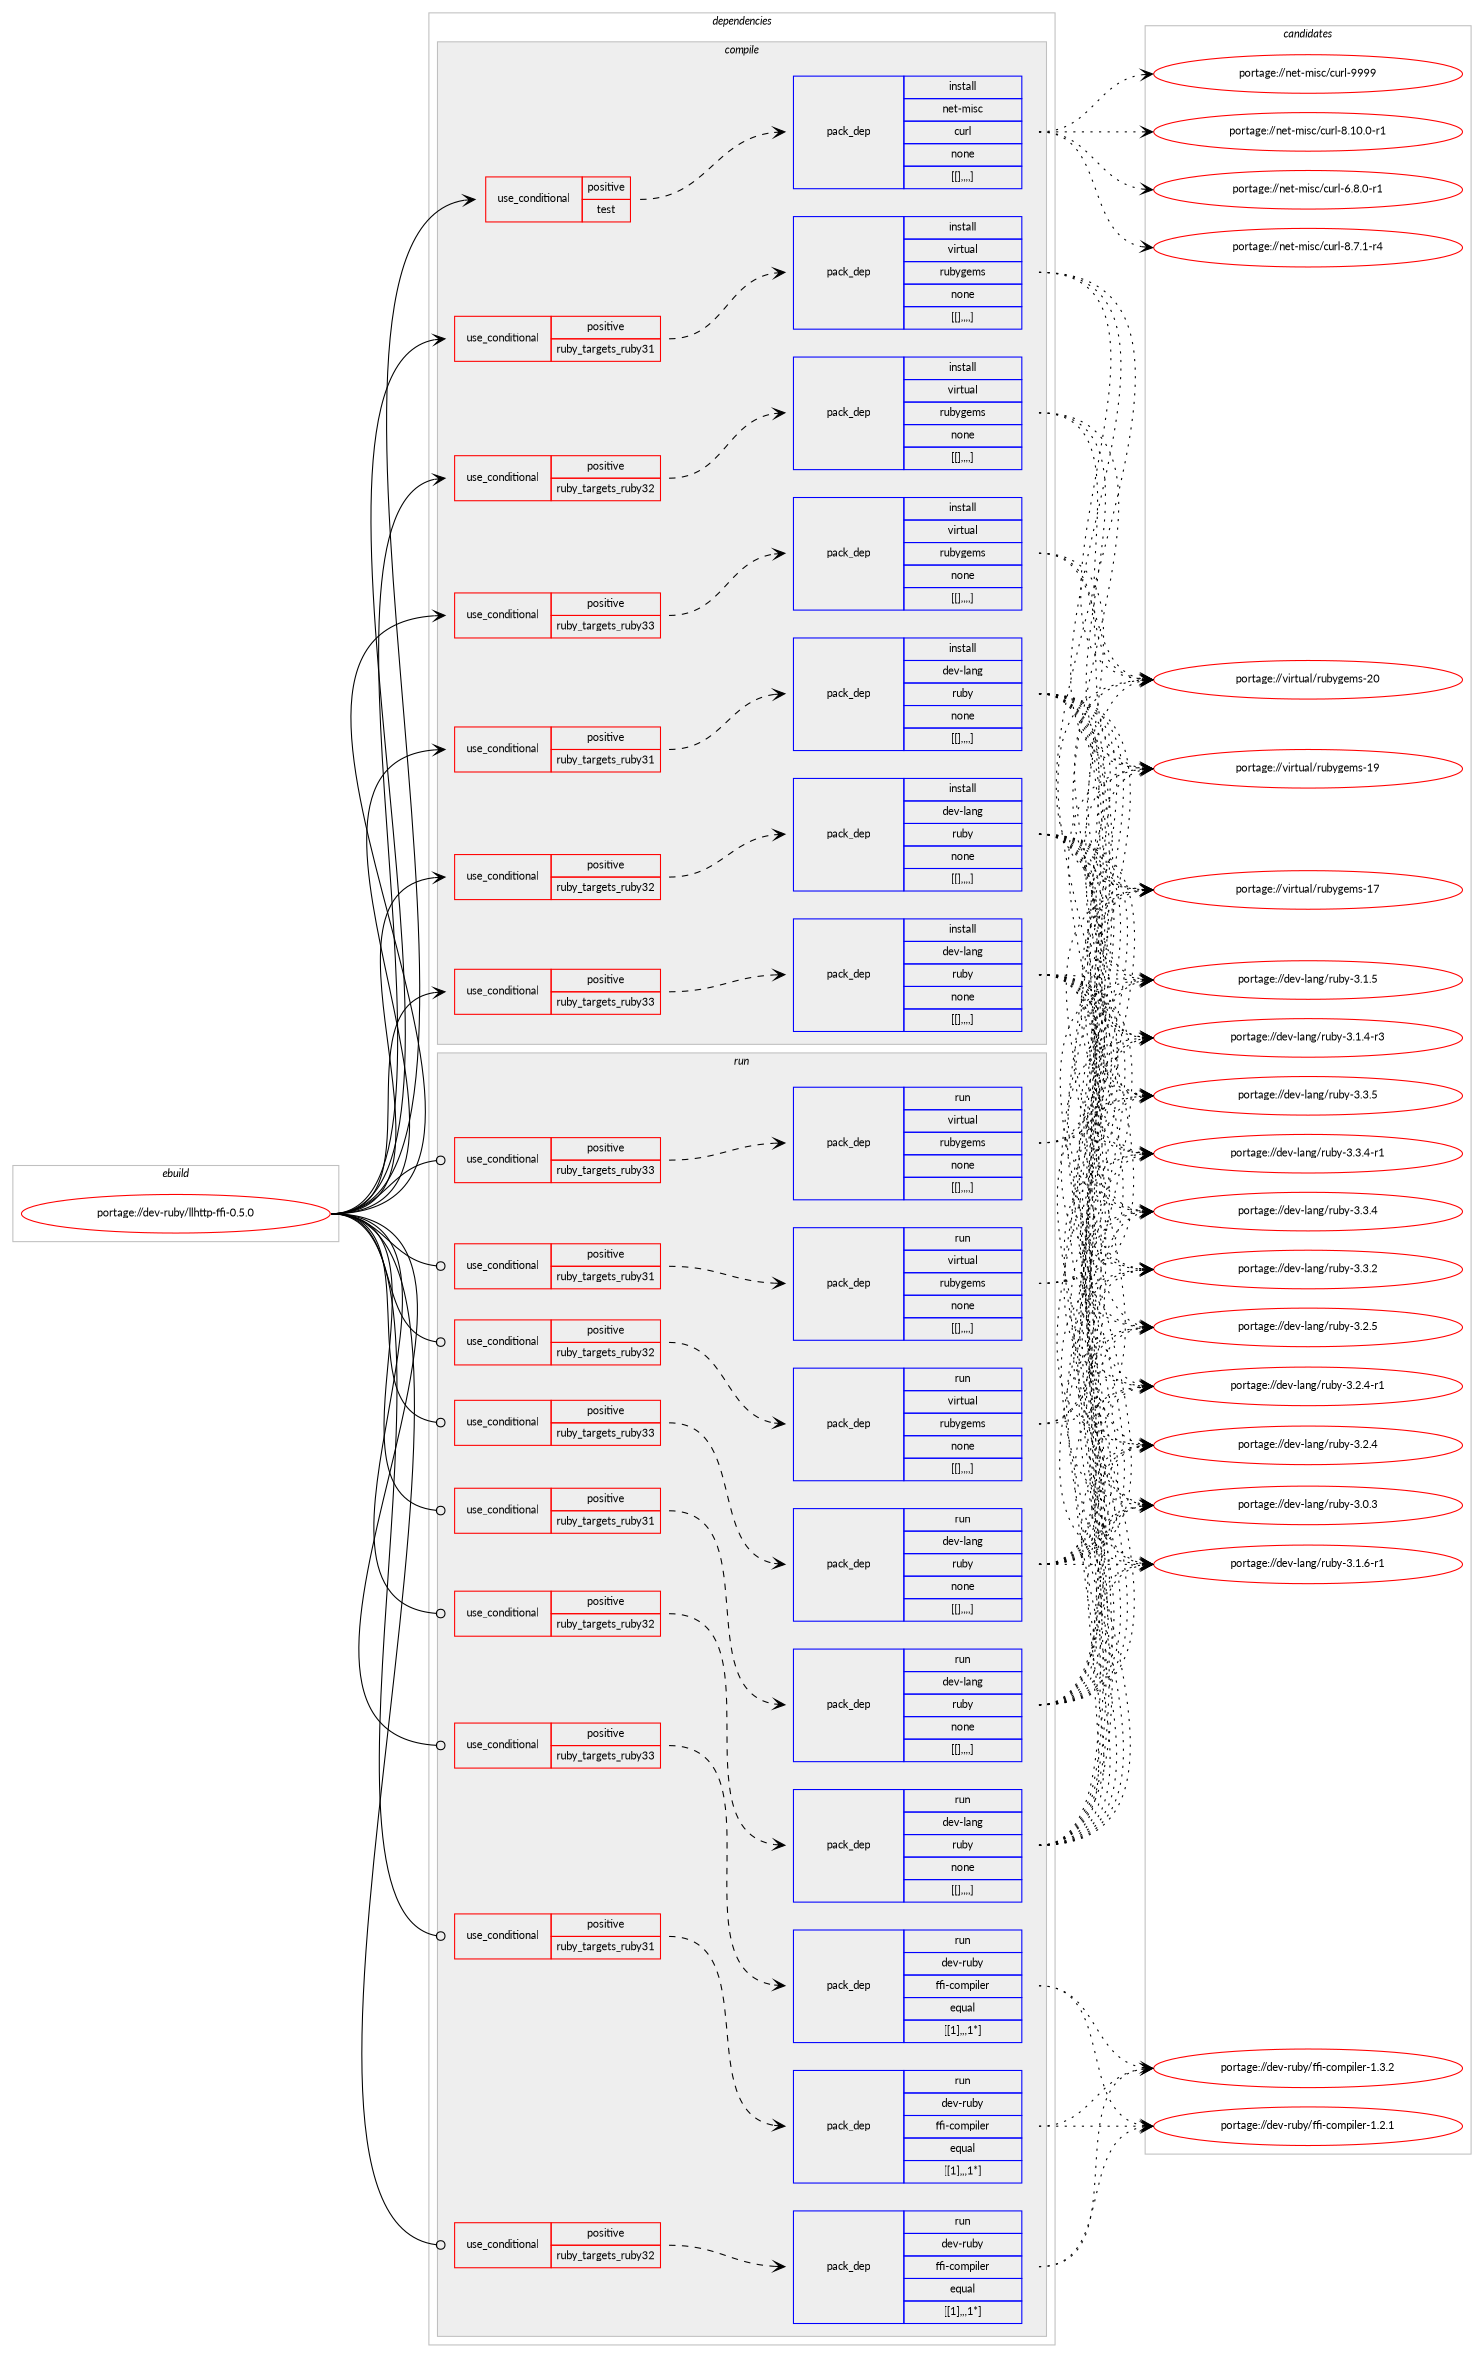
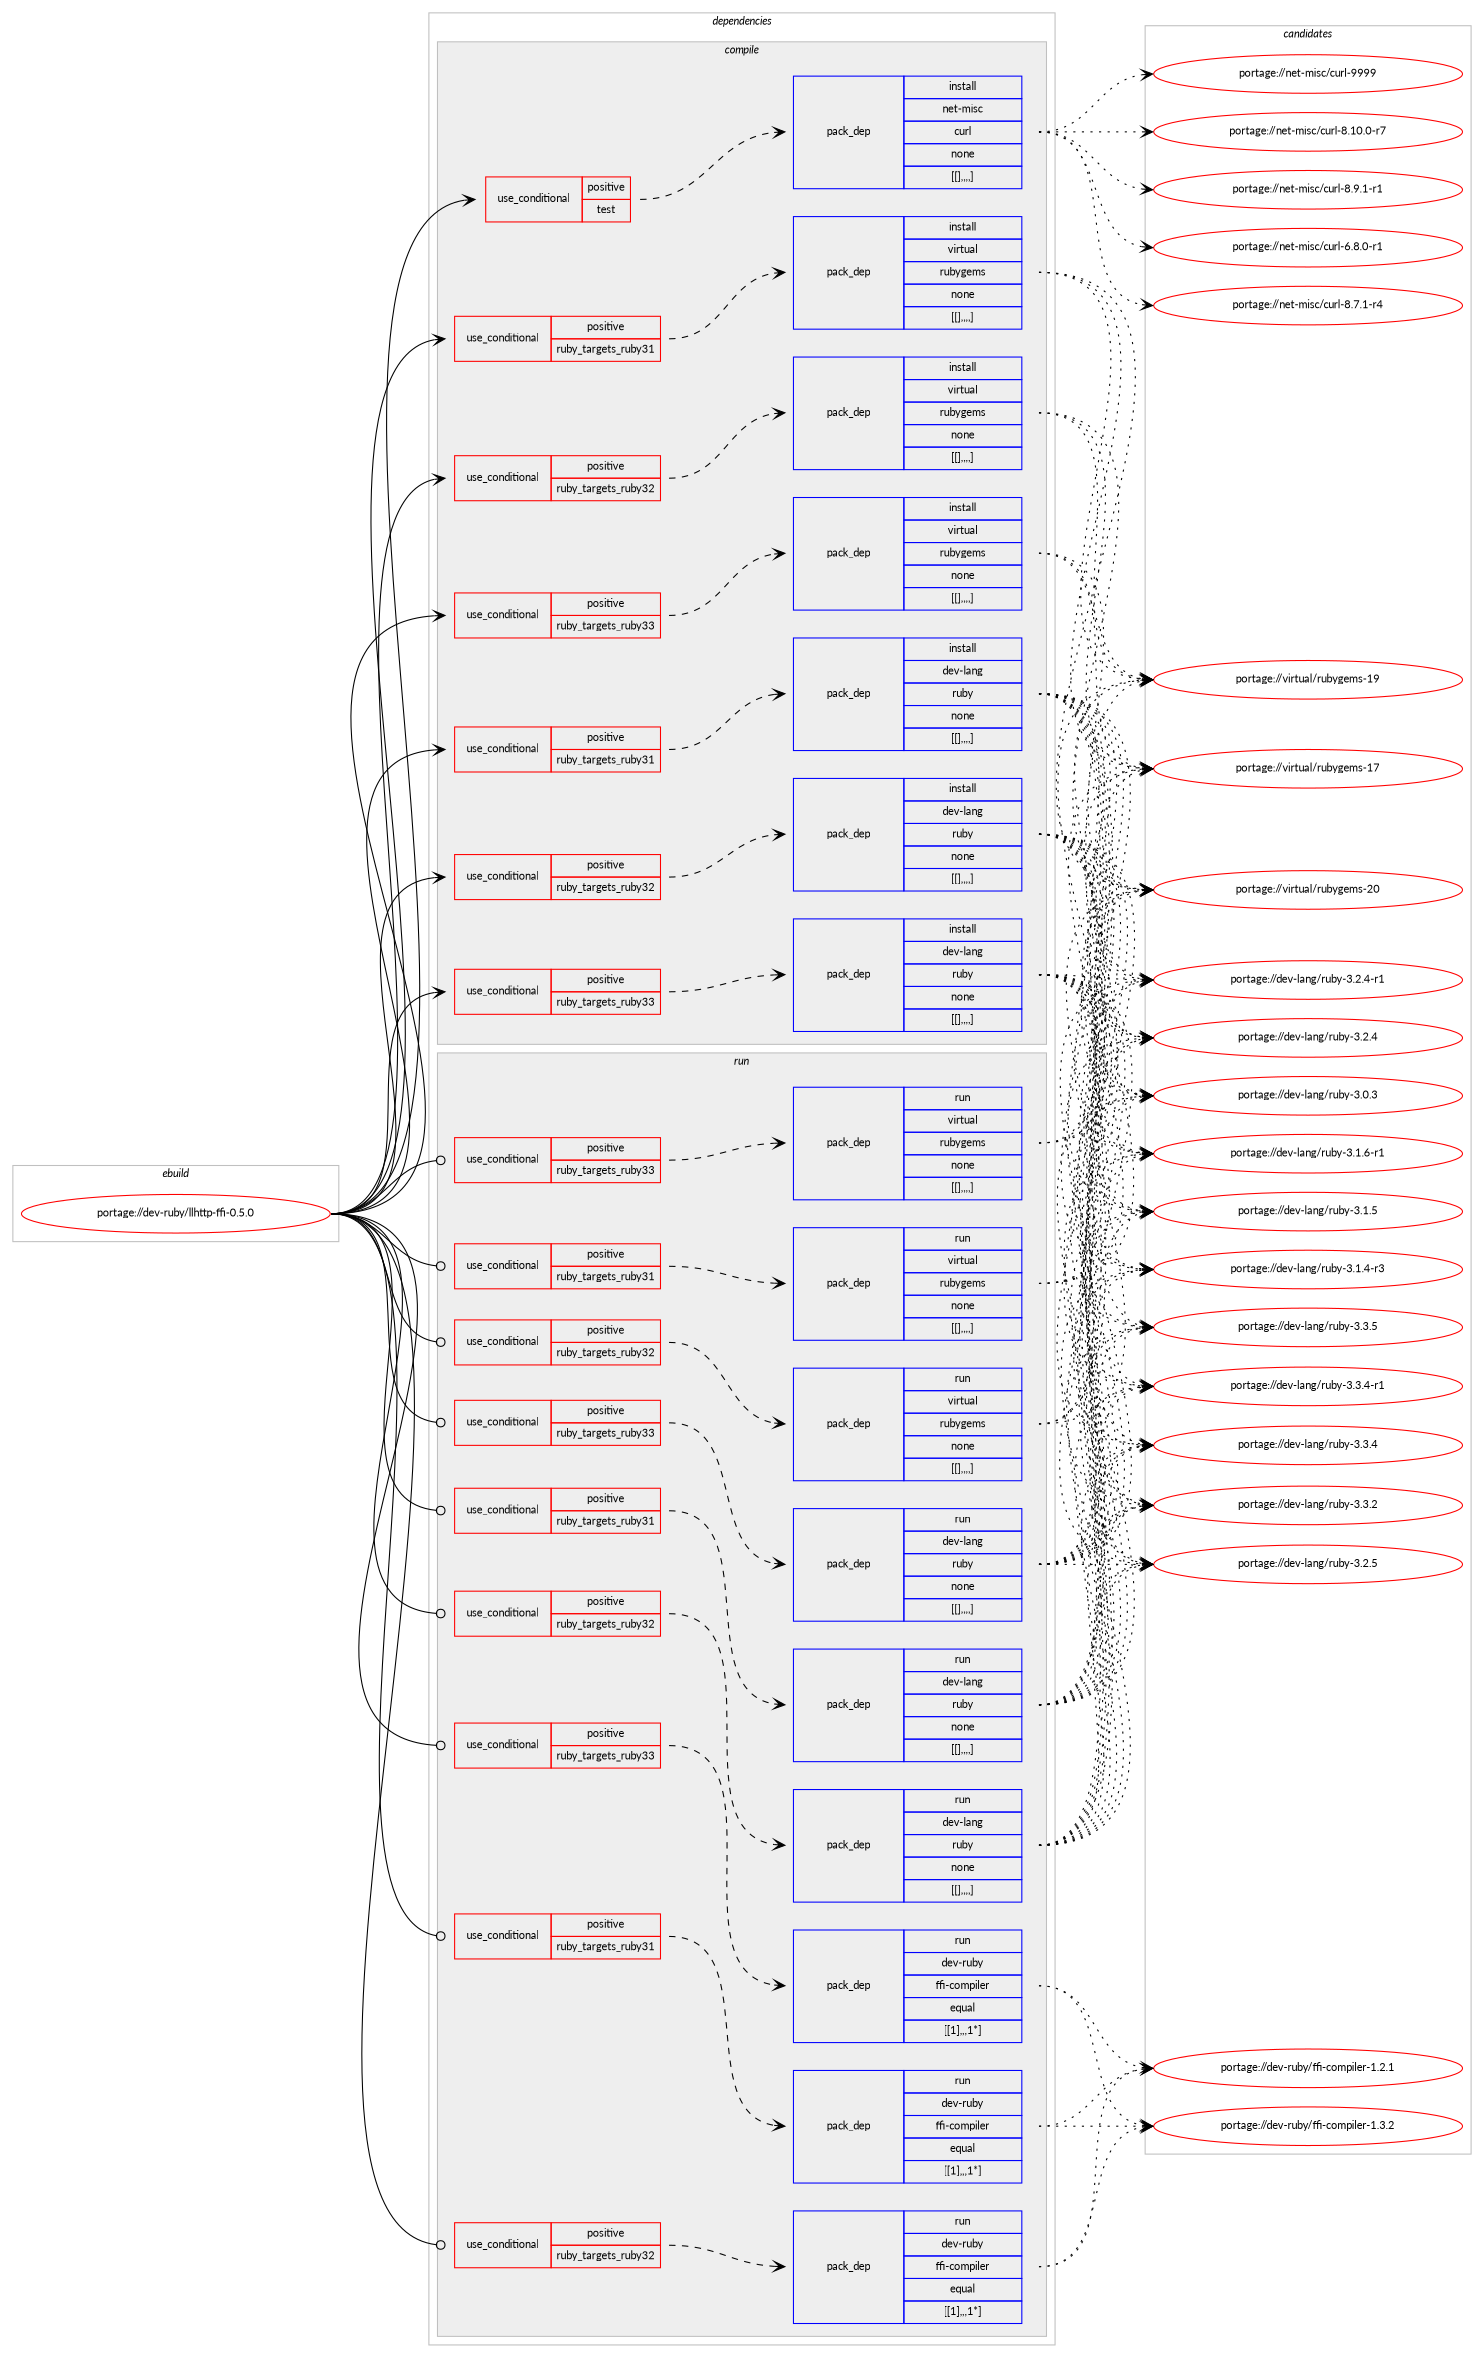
node "portage://net-misc/curl-8.10.0-r1": label "portage://net-misc/curl-8.10.0-r1" -> "portage://net-misc/curl-8.10.0-r7"
node "portage://net-misc/curl-8.9.1-r1": added
